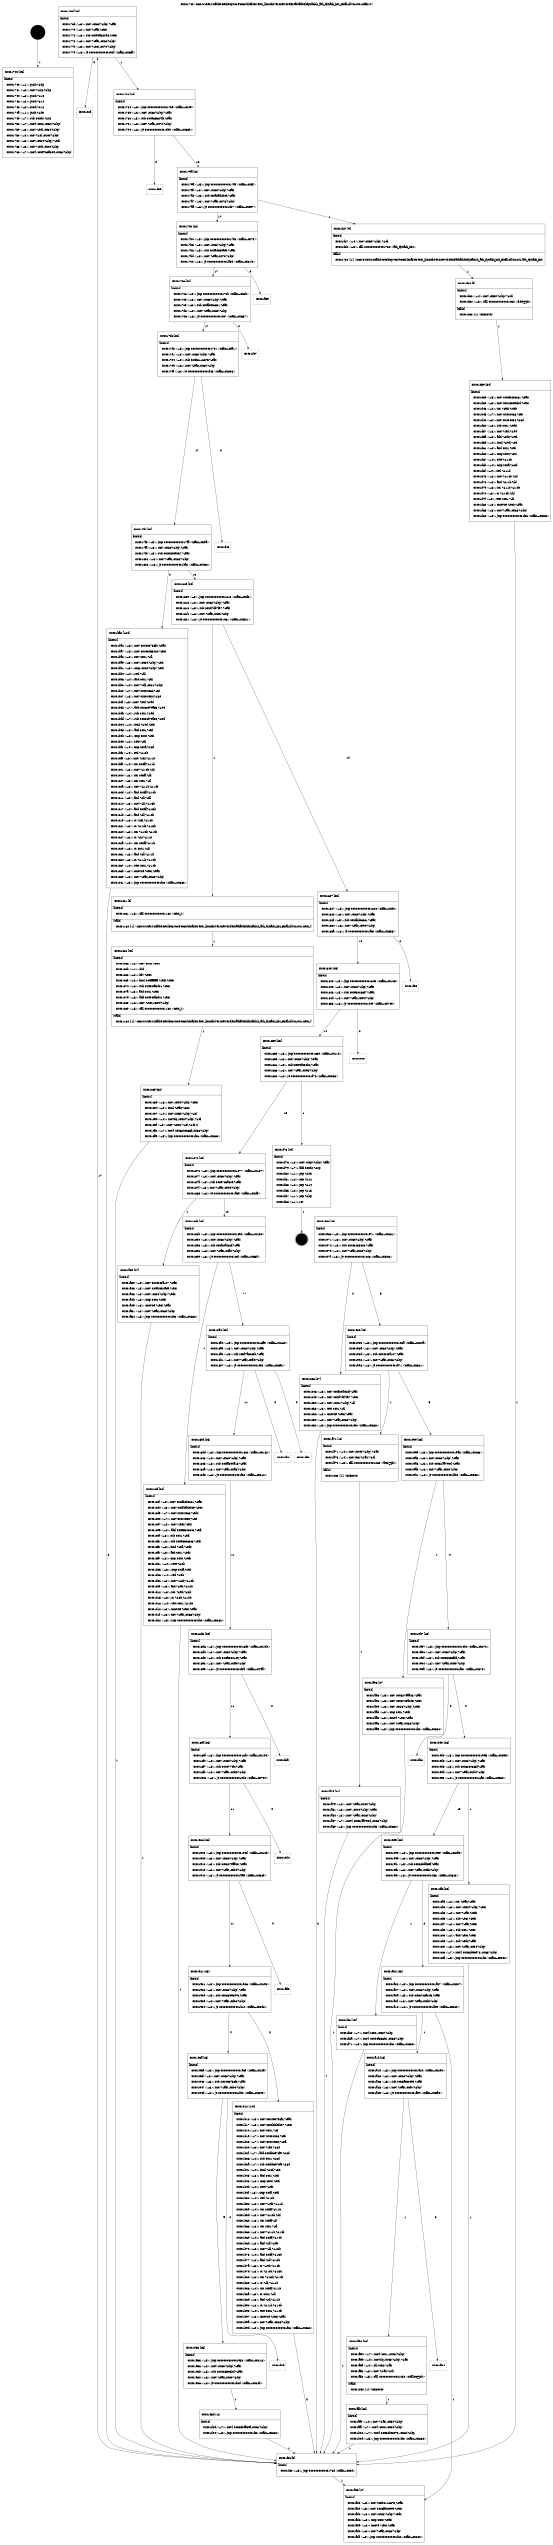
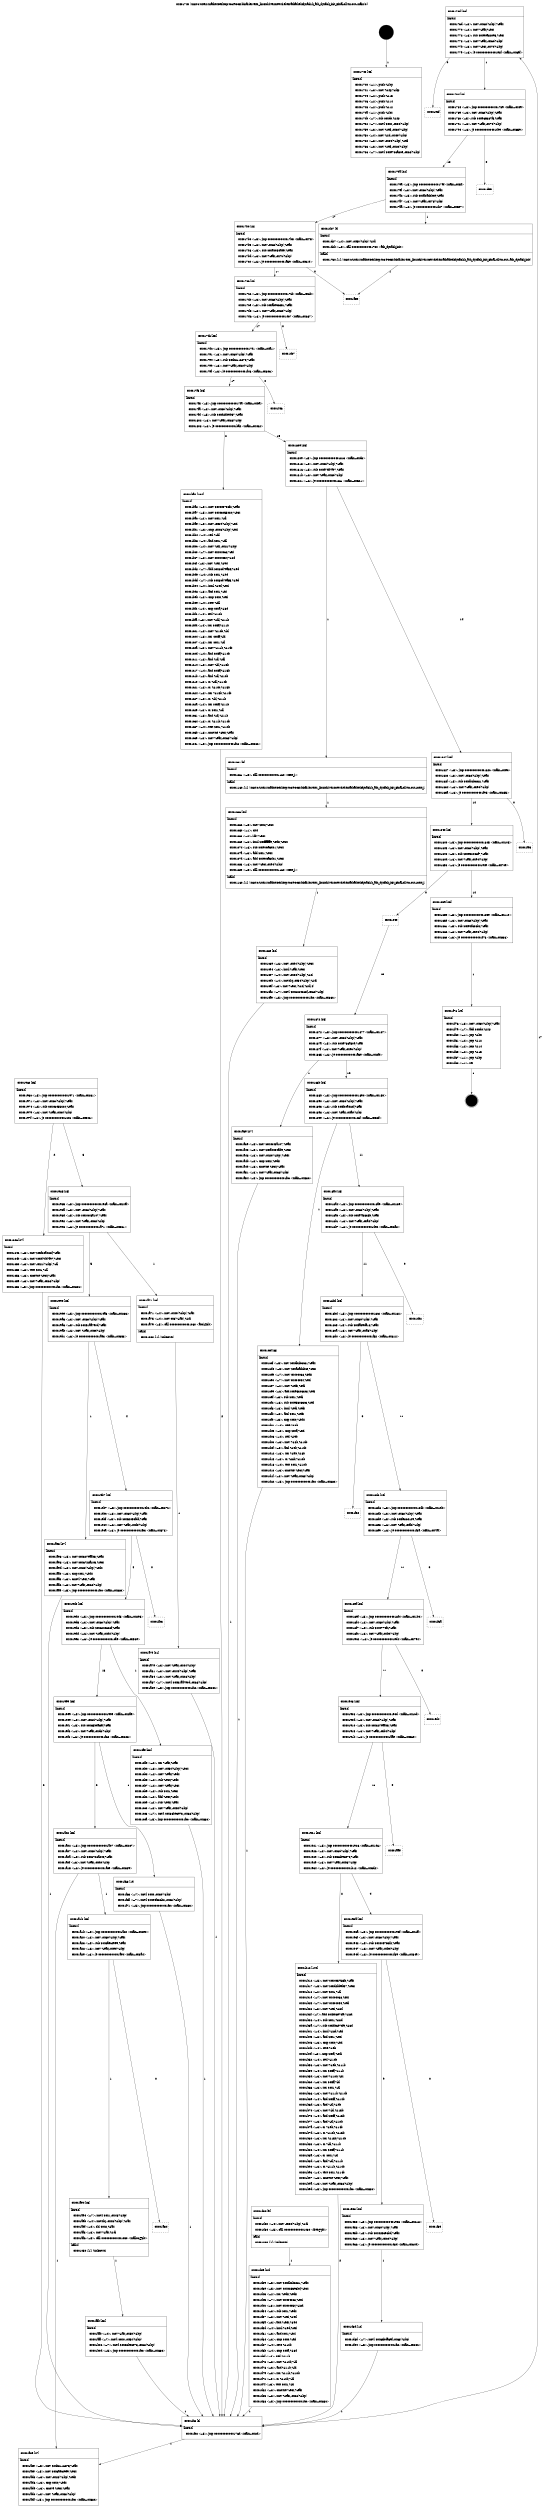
edge "0x401d27 [9]" -> "0x401d30 [9]": now "0x401d27 [9]" -> "0x401a59"
edge "0x401859 [25]" -> "0x401872 [25]": now "0x401e4e" -> "0x401872 [25]"
edge "0x4018a4 [25]" -> "0x401f52": now "0x4018bd [25]" -> "0x401f52"
